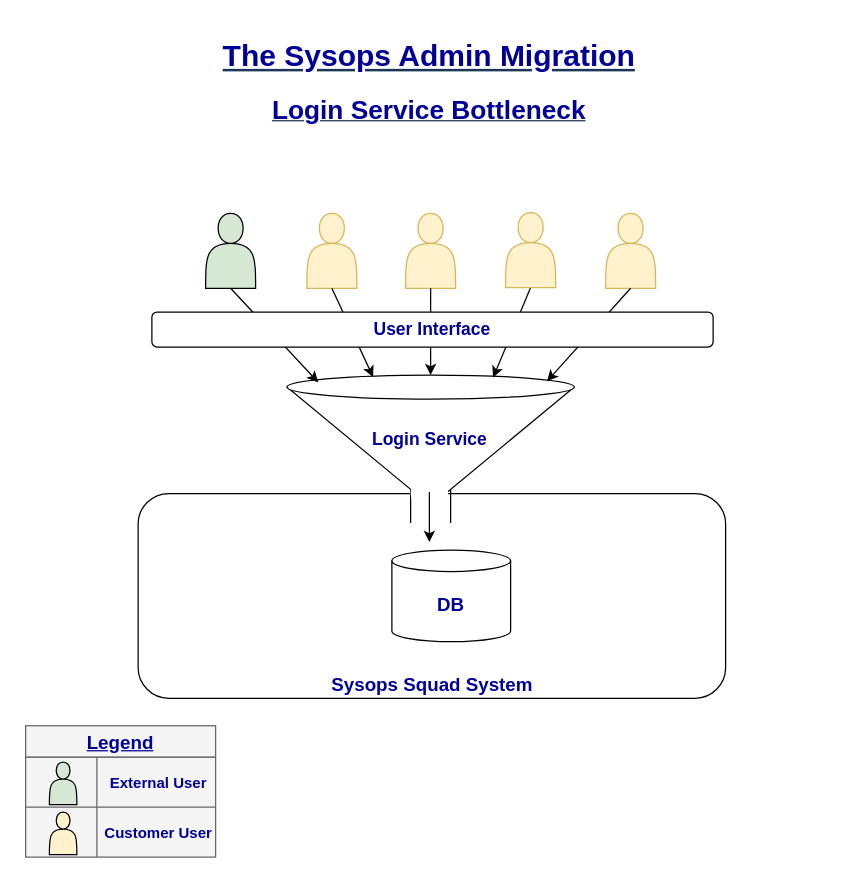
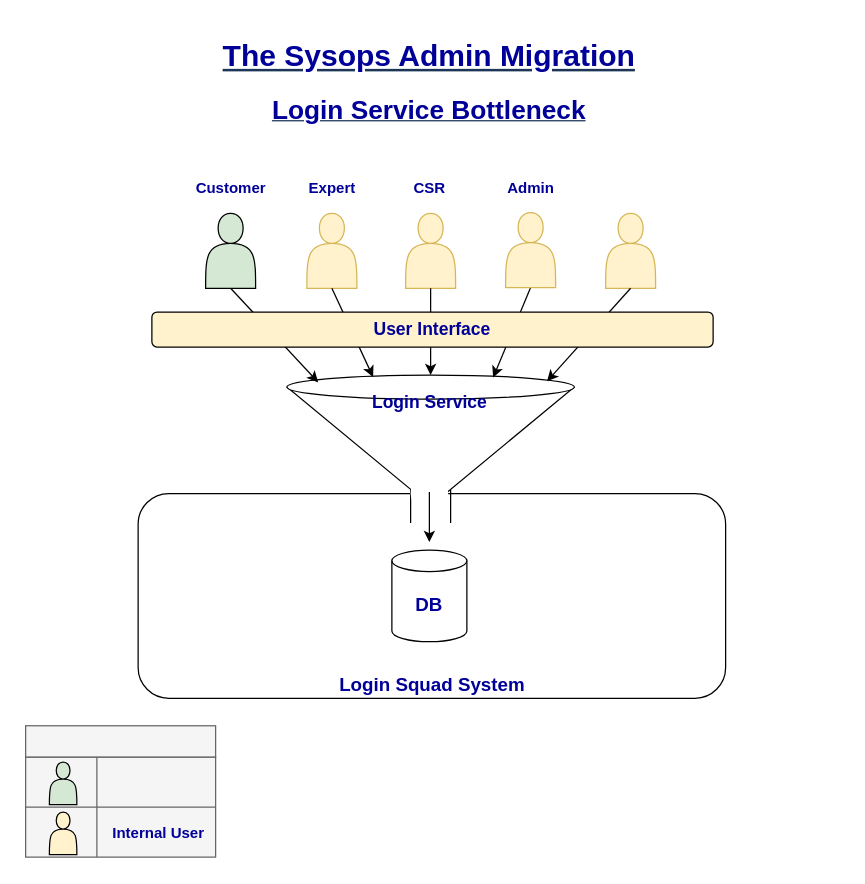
node "Customer": added
node "Expert": added
node "CSR": added
node "Admin": added
node "User Interface": fillcolor #ffffff -> #fff2cc
node "Login Service": moved (429, 440) -> (429, 402)
node "DB": size 119x92 -> 75x92
node "Sysops Squad System": label "Sysops Squad System" -> "Login Squad System"
node "Legend": removed
node "External User": removed
node "Customer User": label "Customer User" -> "Internal User"
